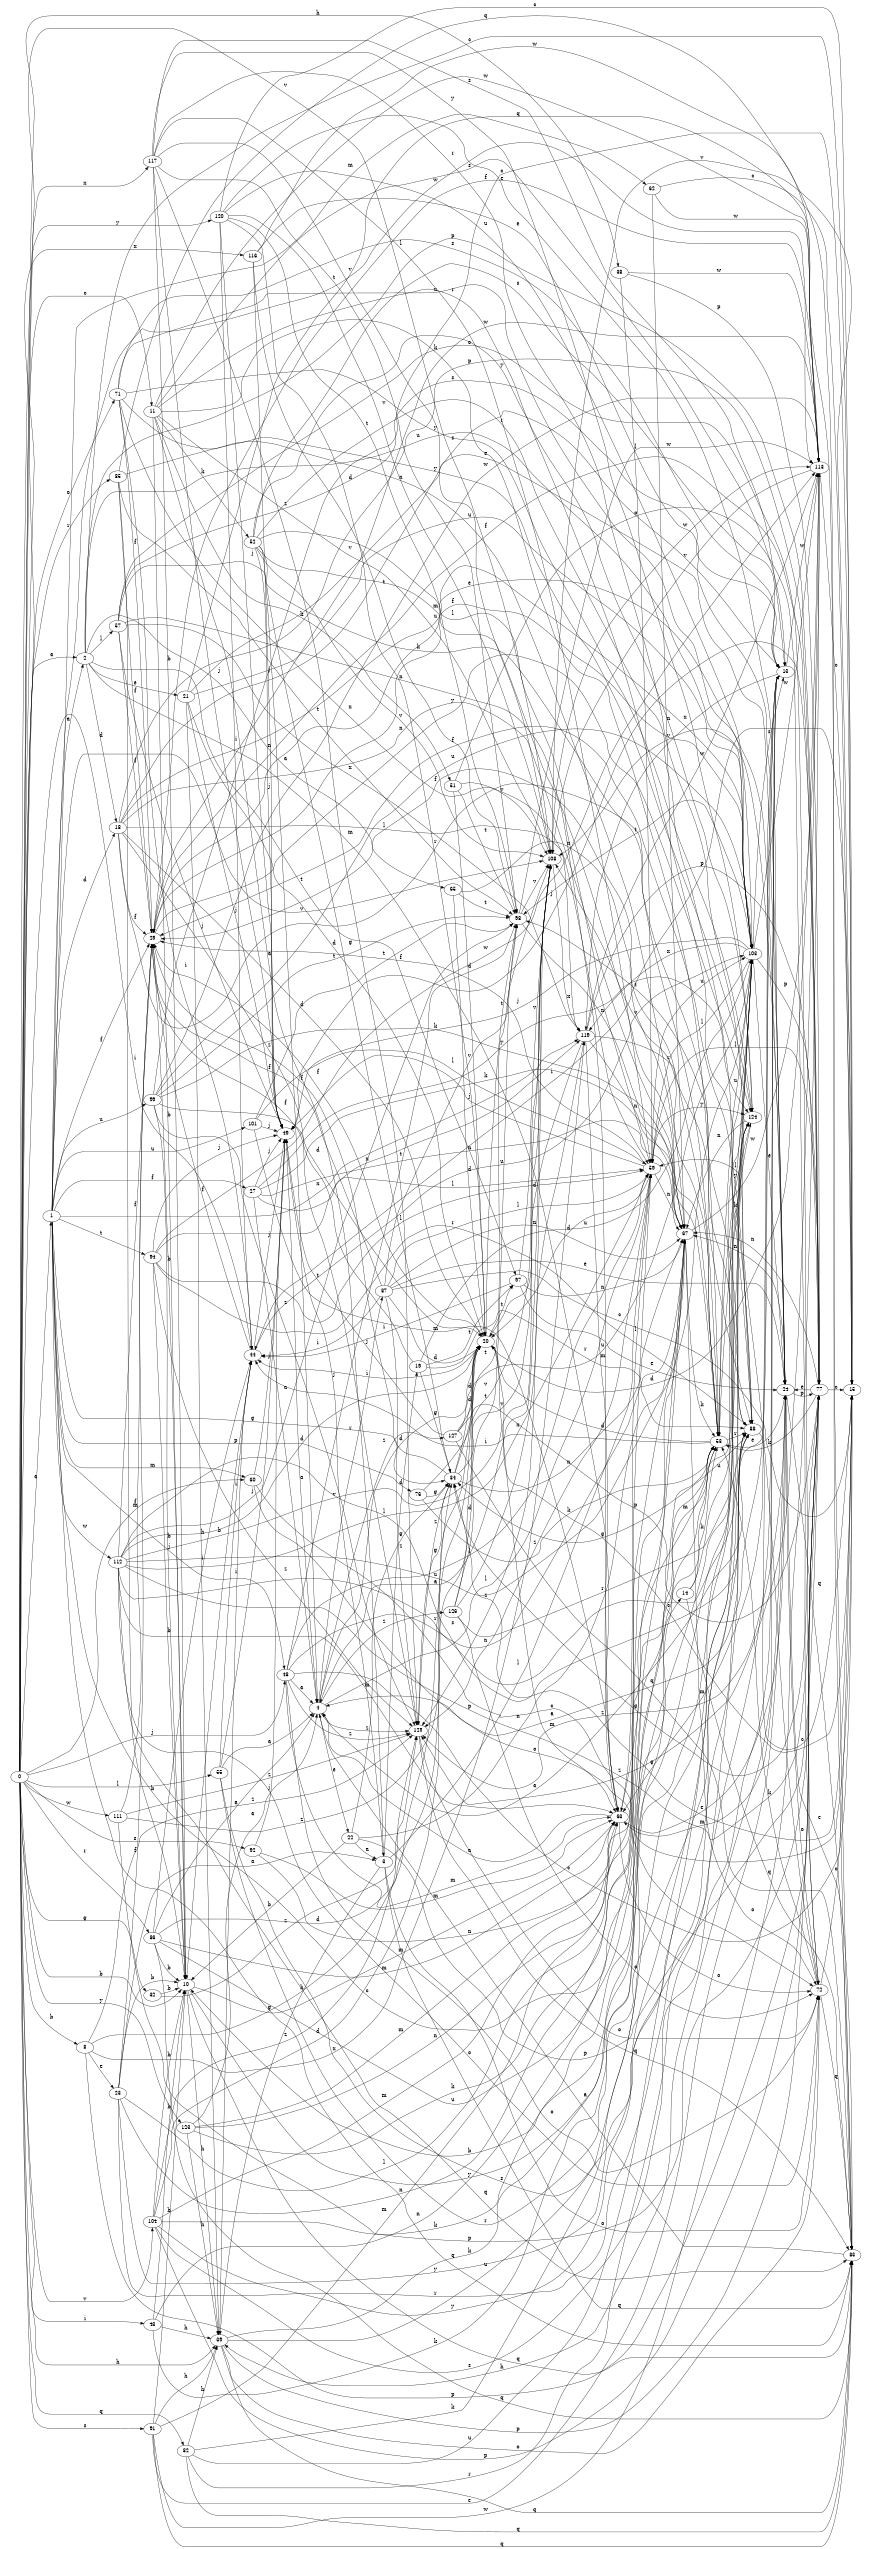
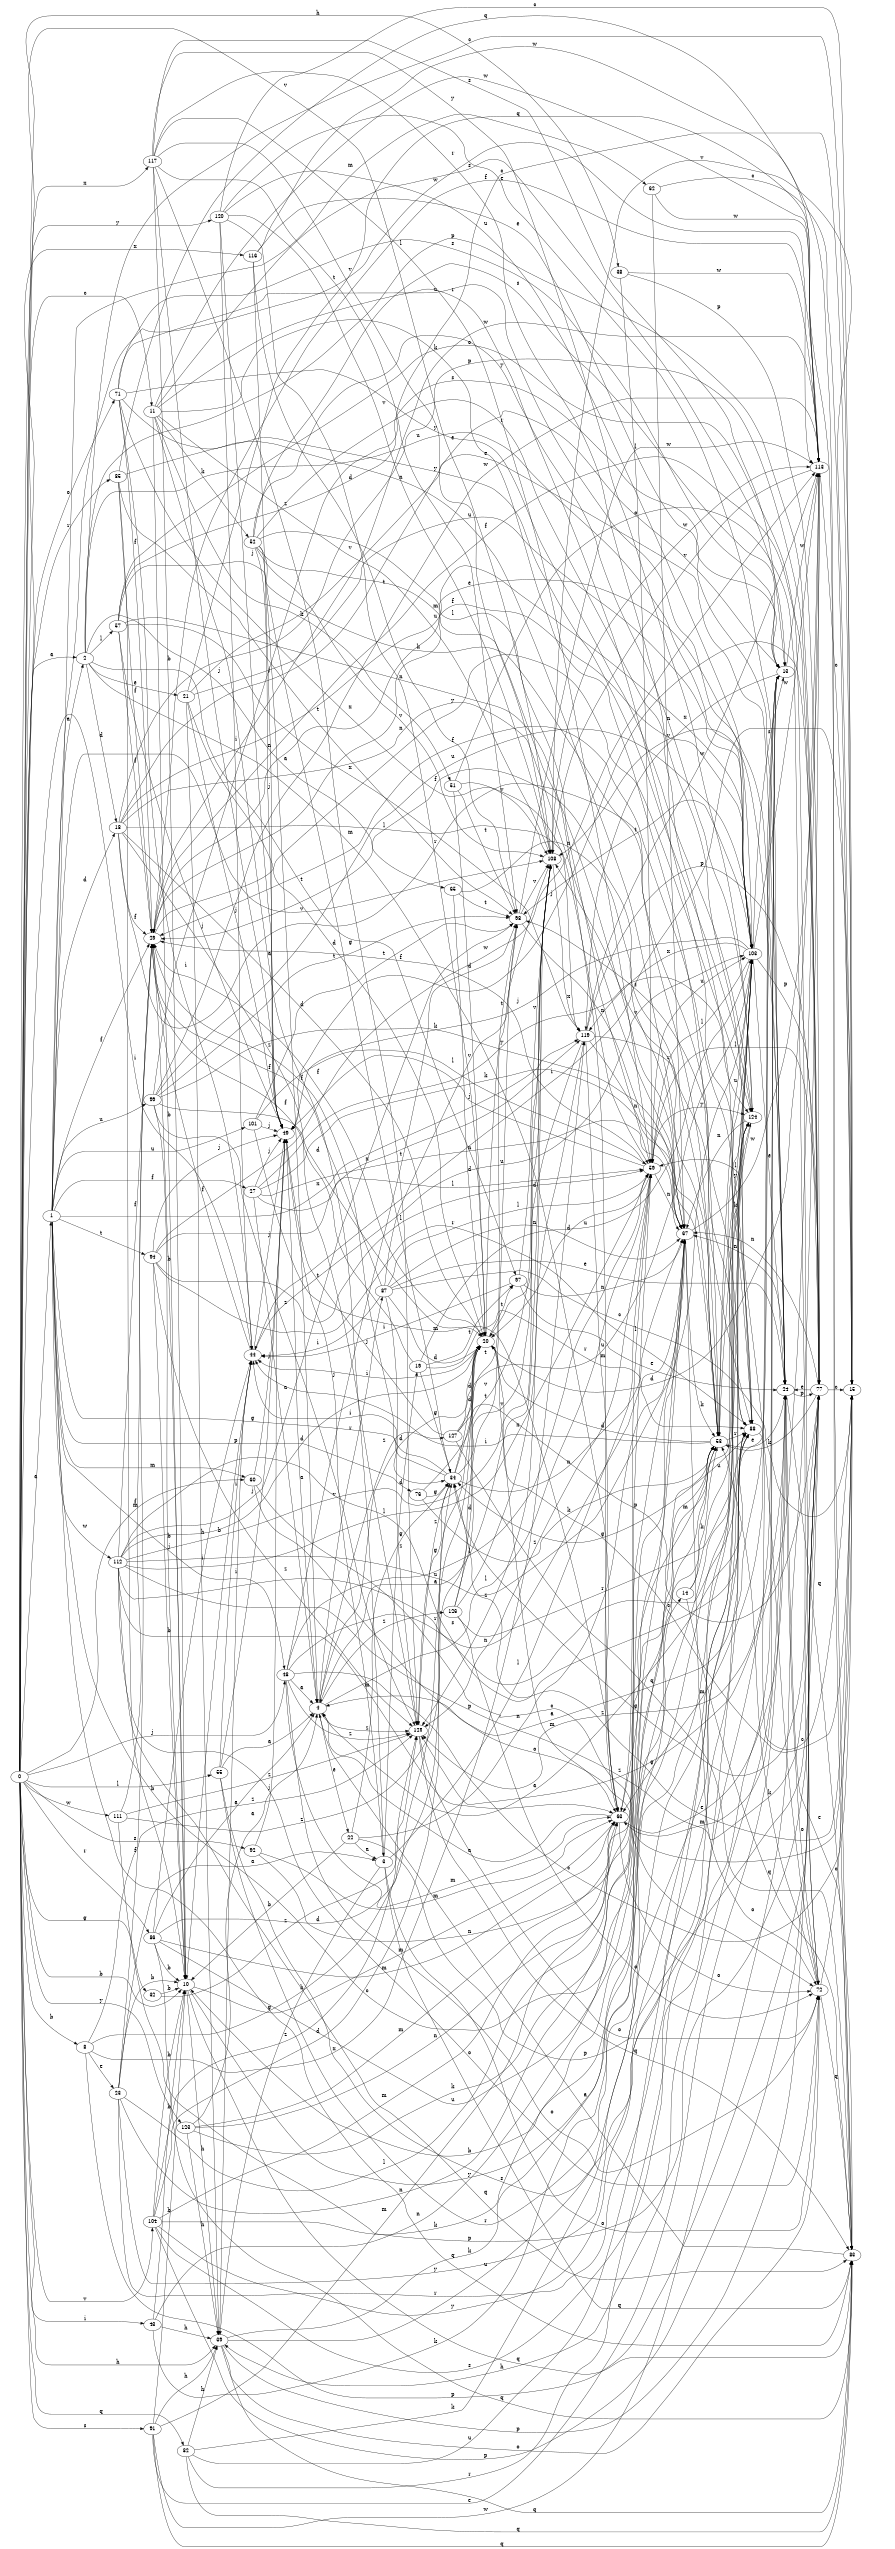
edge "18" -> "13": label "s" -> "e"
edge "120" -> "98": removed, label "t"
edge "34" -> "44": added, label "i"
